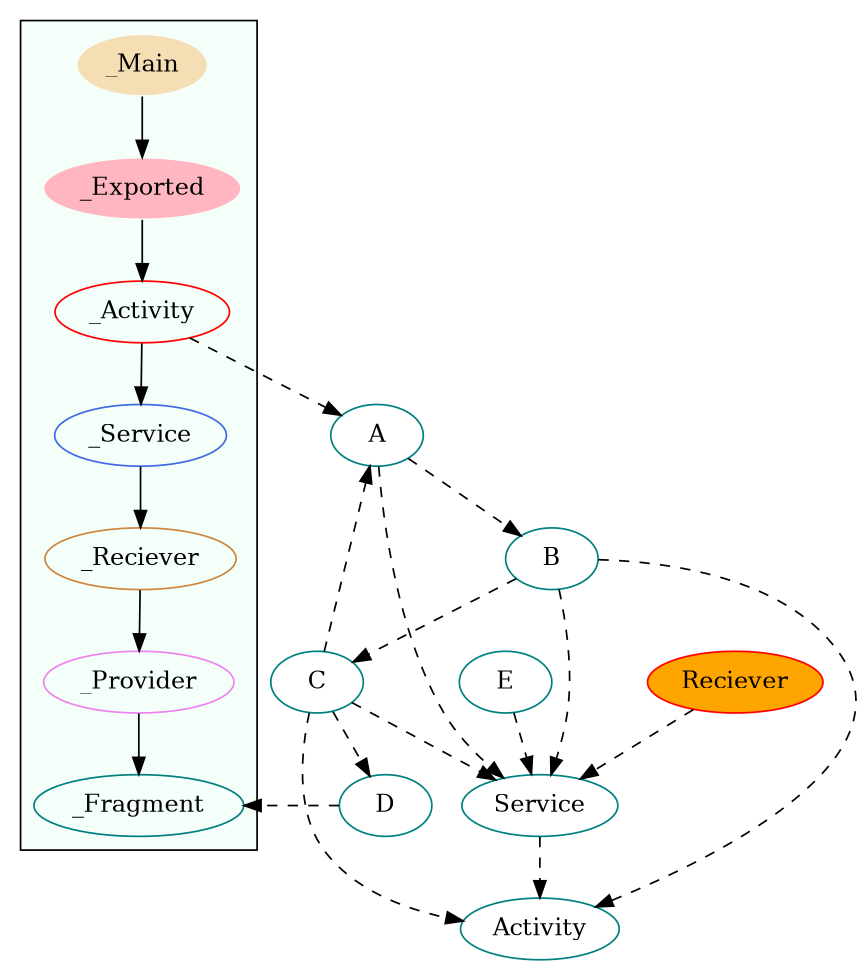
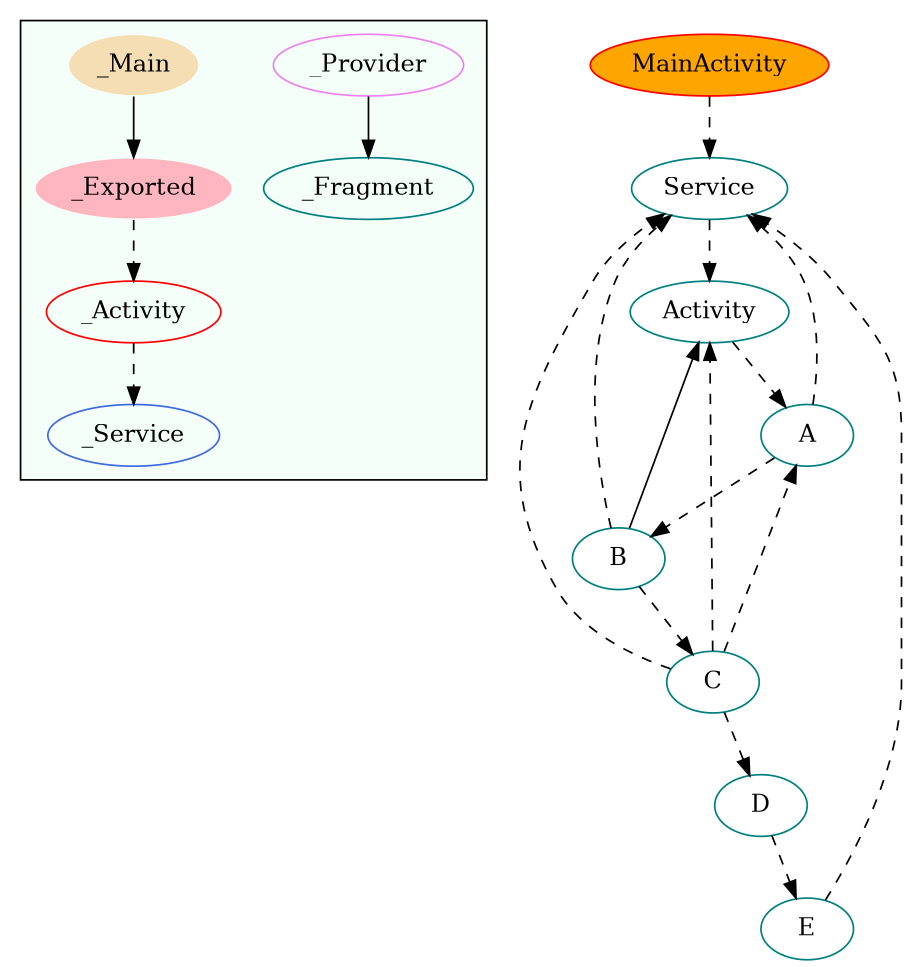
edge "_Exported" -> "_Activity": style solid -> dashed
edge "_Activity" -> "_Service": style solid -> dashed
edge "_Activity" -> "A": now "Activity" -> "A"
node "_Reciever": removed
node "Reciever": label "Reciever" -> "MainActivity"
edge "B" -> "Activity": style dashed -> solid
edge "D" -> "_Fragment": now "D" -> "E"
